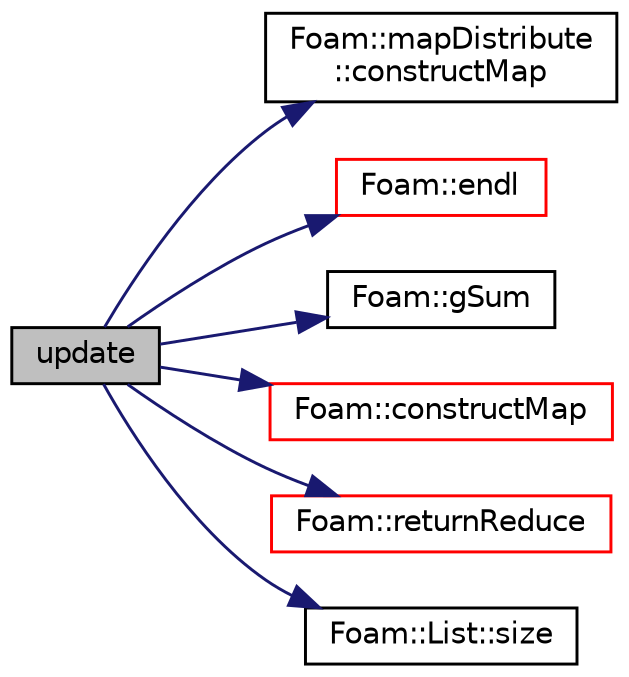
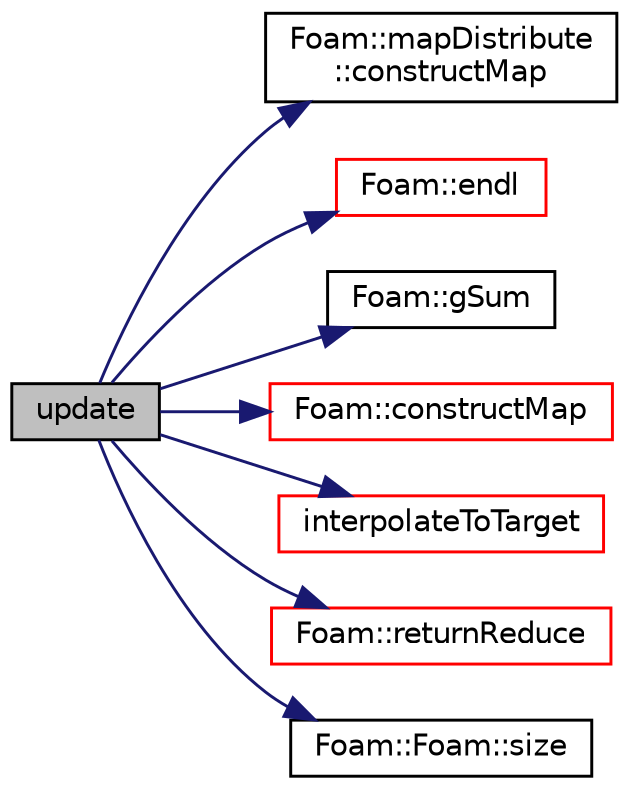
node "interpolateToTarget": added
node "Foam::List::size": label "Foam::List::size" -> "Foam::Foam::size"
